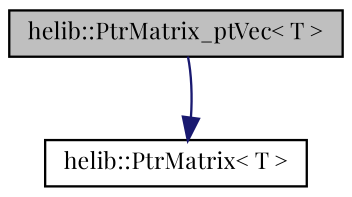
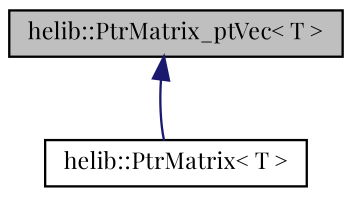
edge "helib::PtrMatrix_ptVec< T >" -> "helib::PtrMatrix< T >": reversed
